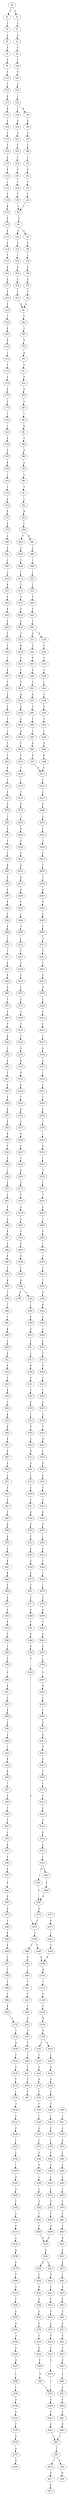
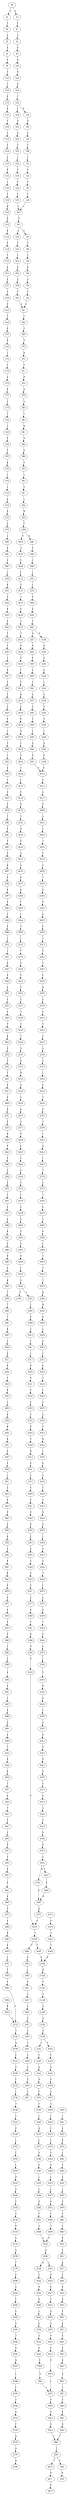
edge "S502" -> "S506": now "S502" -> "S513"
